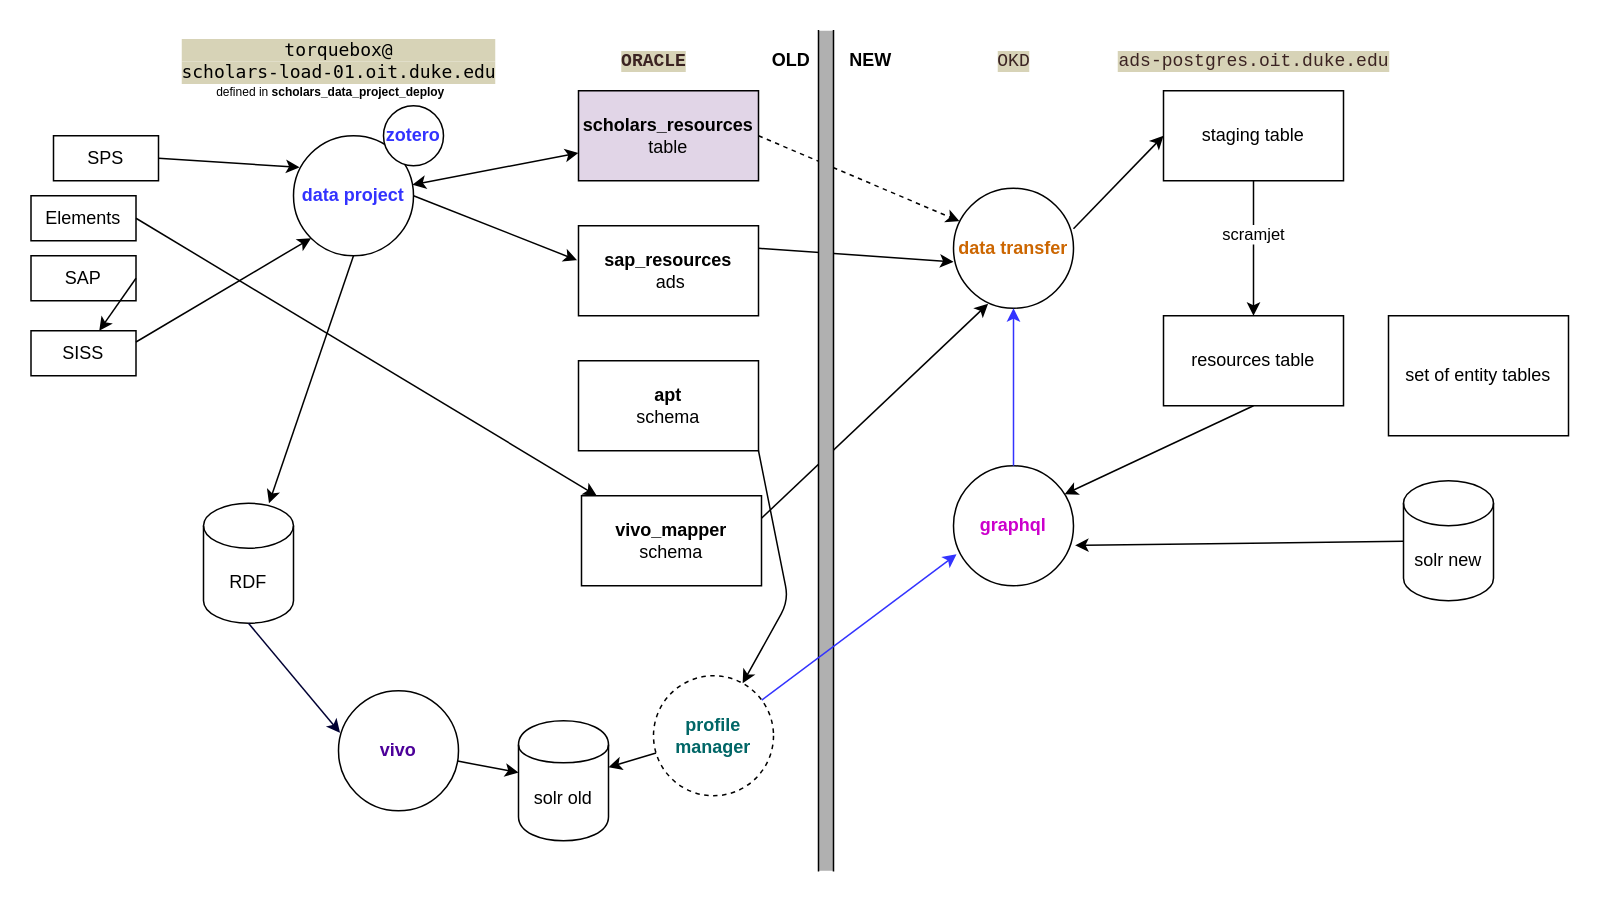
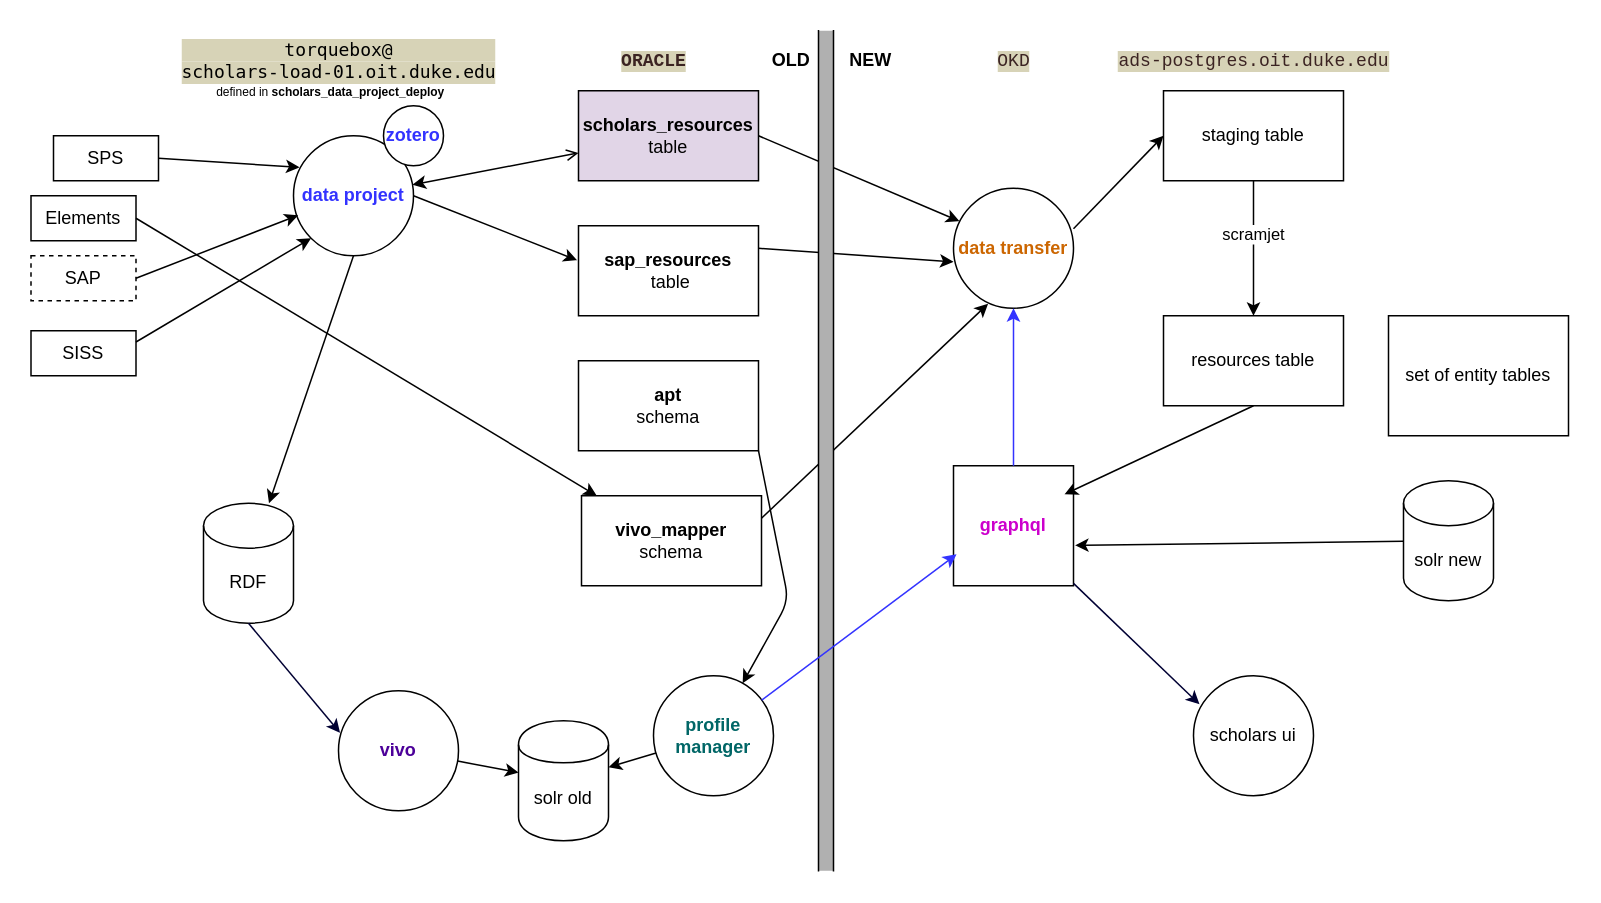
edge "scholars_resources table" -- "data project": arrowhead classic -> open
edge "scholars_resources table" -> "data transfer": style dashed -> solid
node "sap_resources ads": label "sap_resources ads" -> "sap_resources table"
node "SAP": style solid -> dashed
edge "SAP" -> "SISS": now "SAP" -> "data project"
node "graphql": shape ellipse -> rectangle
edge "graphql" -> "scholars ui": added
node "profile manager": style dashed -> solid
node "scholars ui": added
